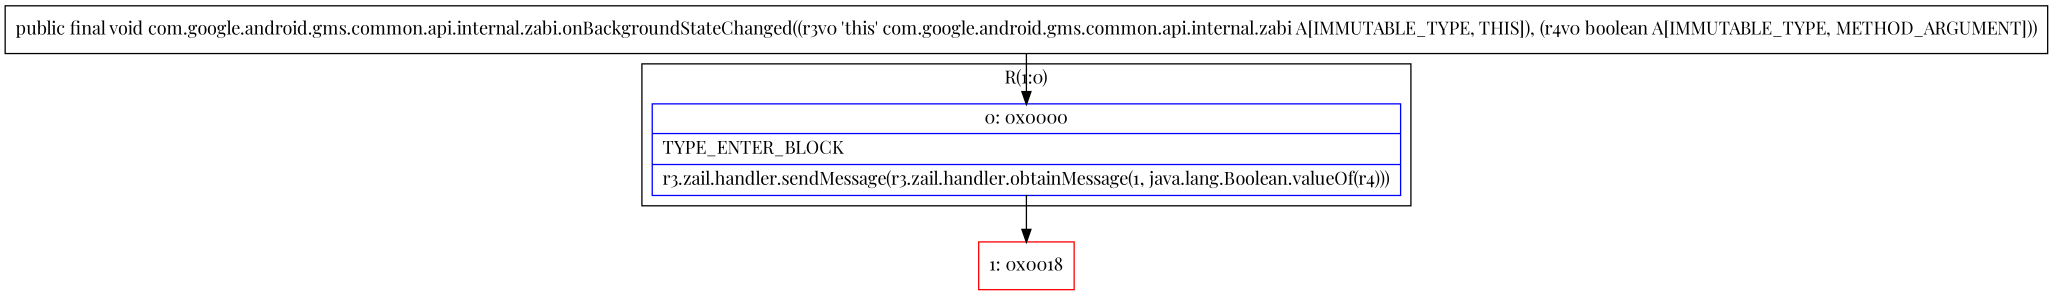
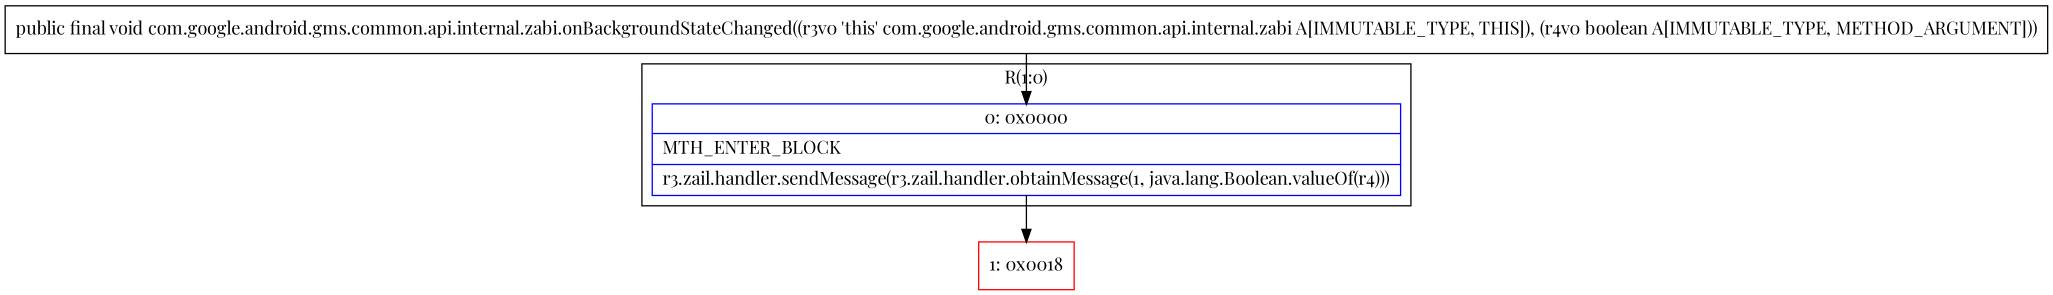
node "0: 0x0000": text "TYPE_ENTER_BLOCK" -> "MTH_ENTER_BLOCK"
